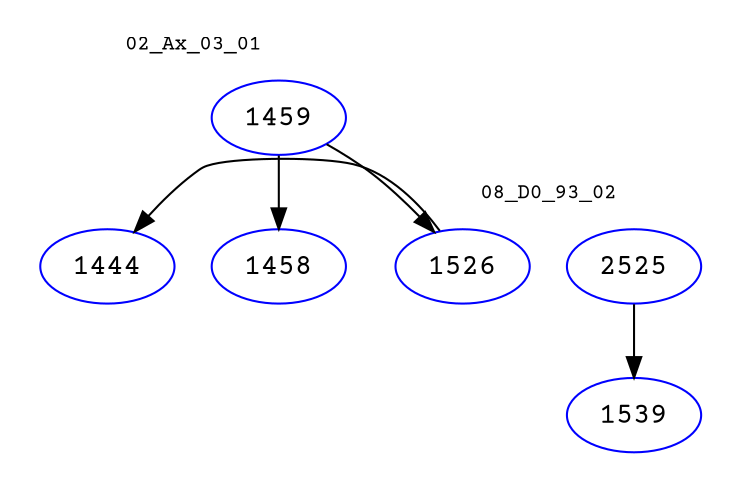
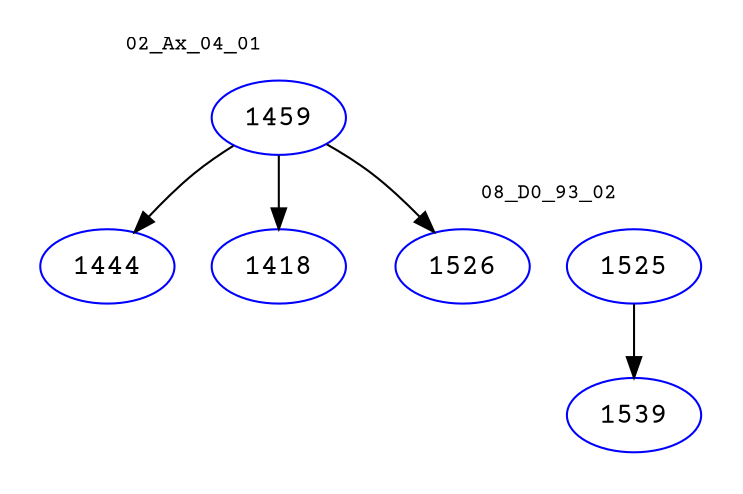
cluster "02_Ax_03_01": label "02_Ax_03_01" -> "02_Ax_04_01"
edge "1526" -> "1444": now "1459" -> "1444"
node "1458": label "1458" -> "1418"
node "2525": label "2525" -> "1525"
